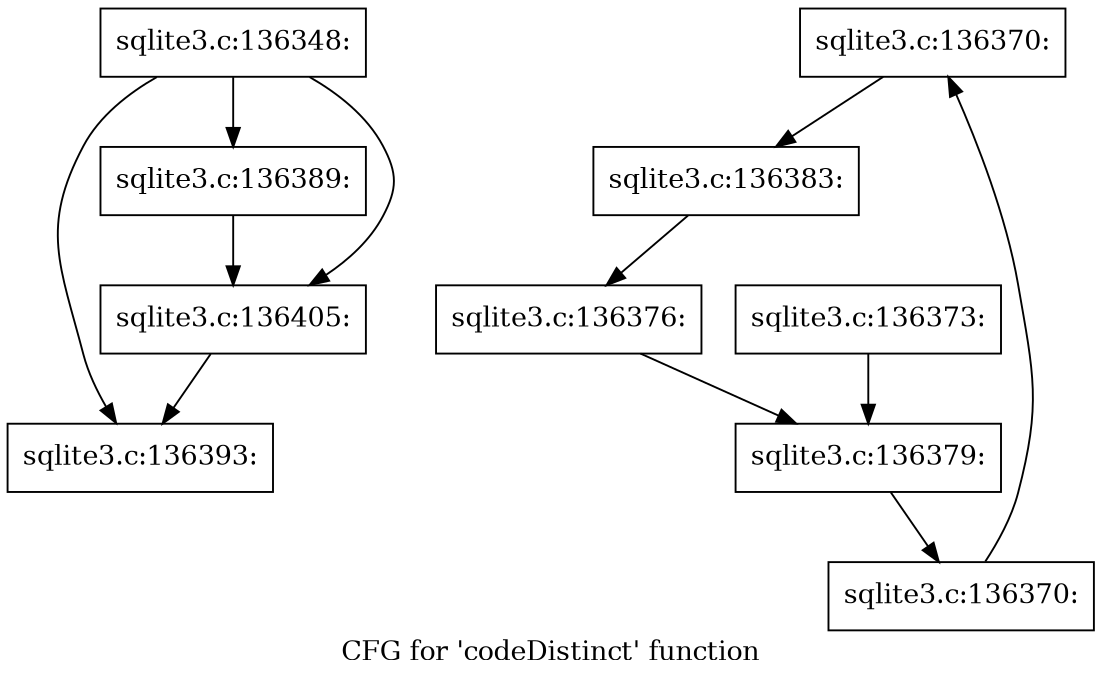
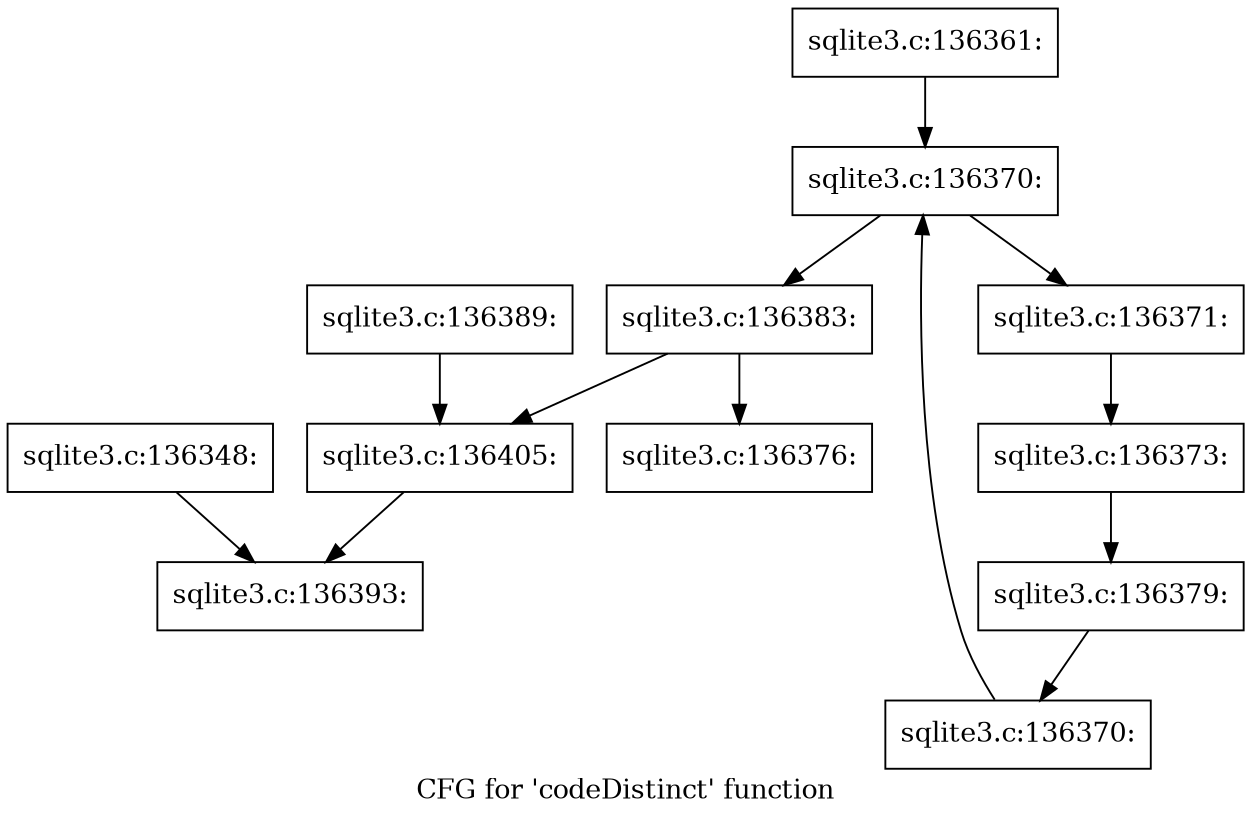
node "sqlite3.c:136361:": added
edge "sqlite3.c:136348:" -> "sqlite3.c:136389:": removed
edge "sqlite3.c:136348:" -> "sqlite3.c:136405:": now "sqlite3.c:136383:" -> "sqlite3.c:136405:"
node "sqlite3.c:136371:": added
edge "sqlite3.c:136376:" -> "sqlite3.c:136379:": removed
